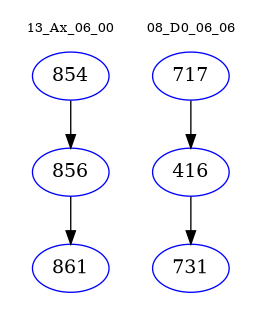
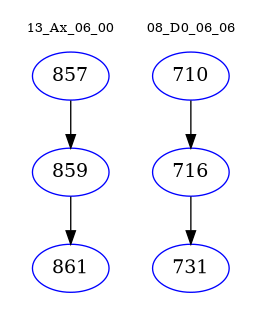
node "854": label "854" -> "857"
node "717": label "717" -> "710"
node "856": label "856" -> "859"
node "416": label "416" -> "716"
